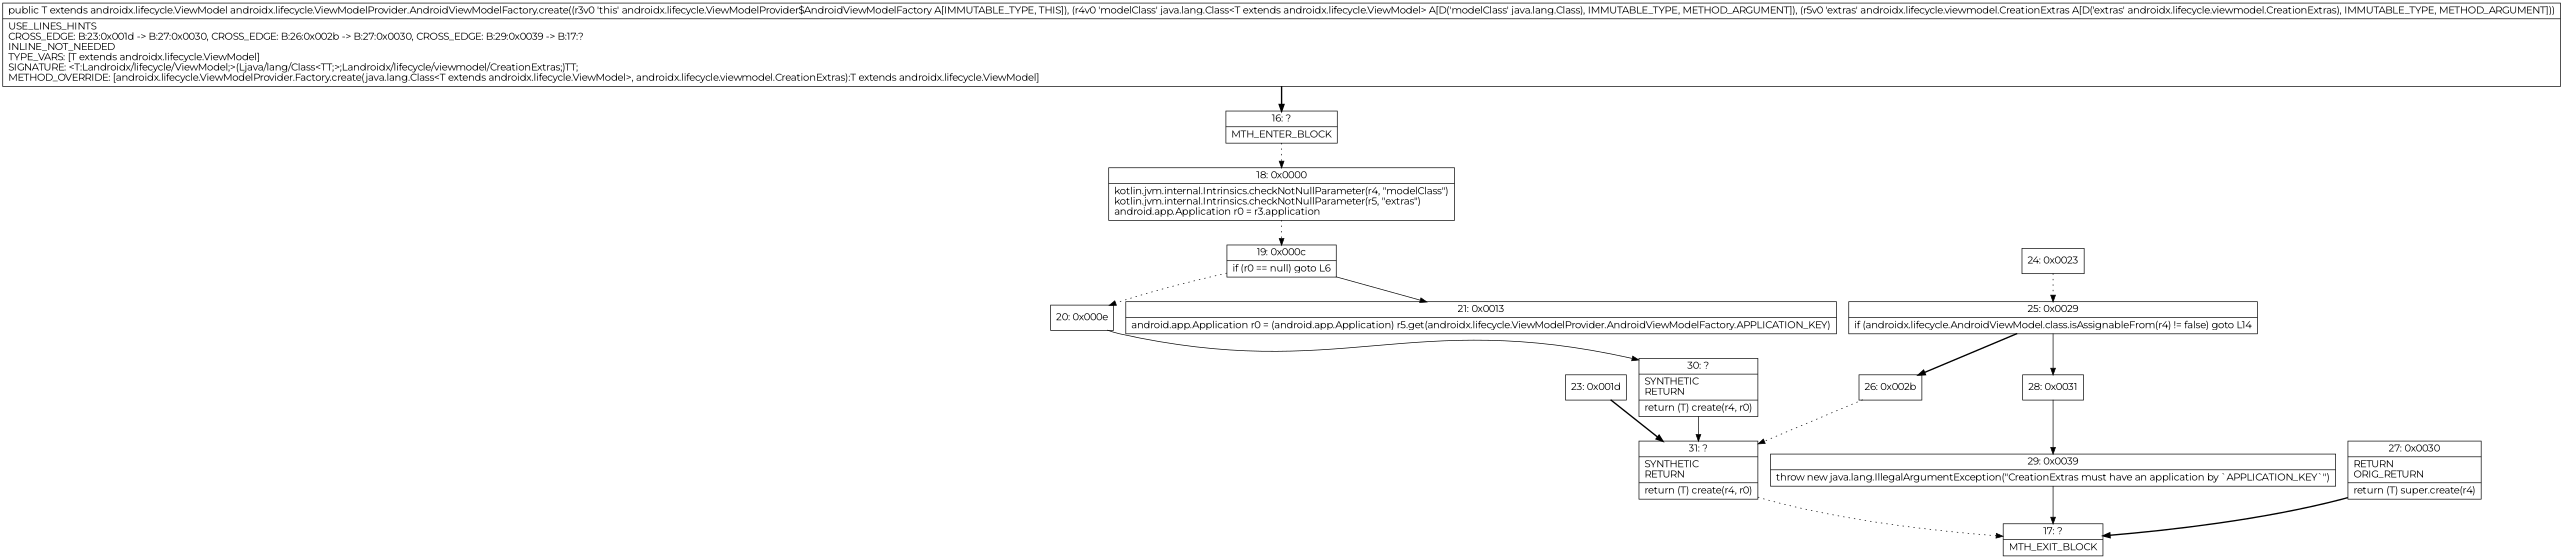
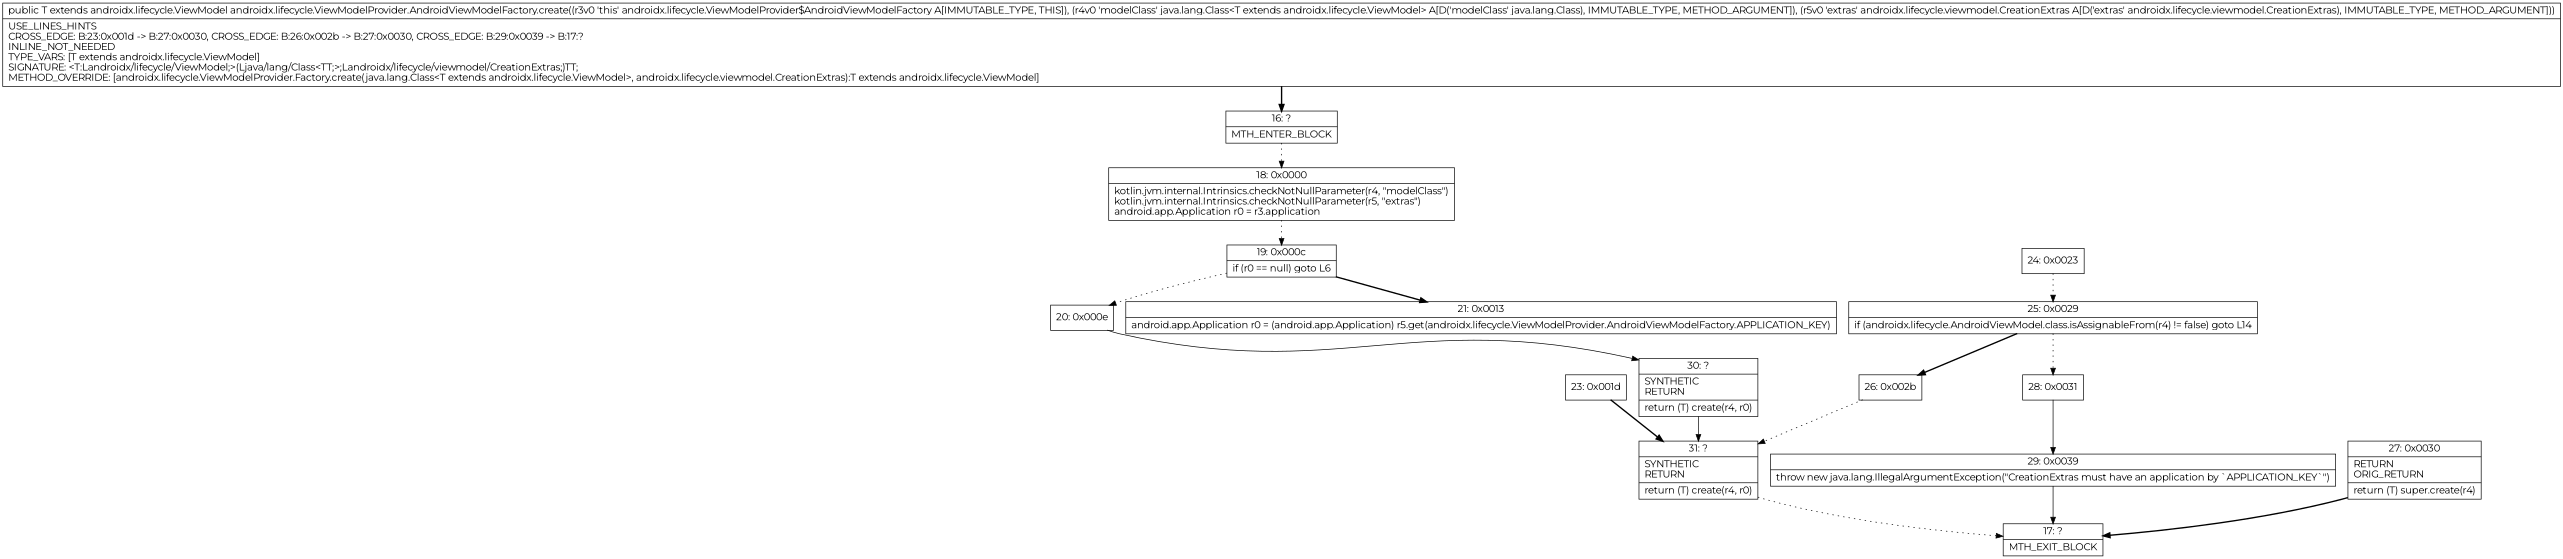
edge "19: 0x000c" -> "21: 0x0013": style solid -> bold
edge "25: 0x0029" -> "28: 0x0031": style solid -> dotted
